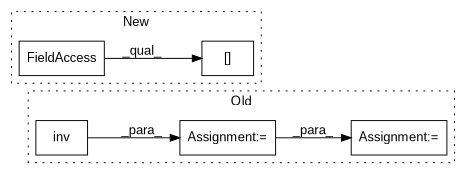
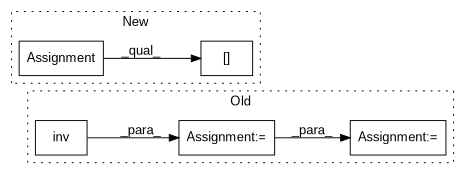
node "FieldAccess": label "FieldAccess" -> "Assignment"
